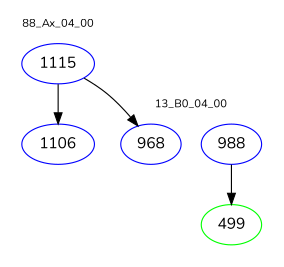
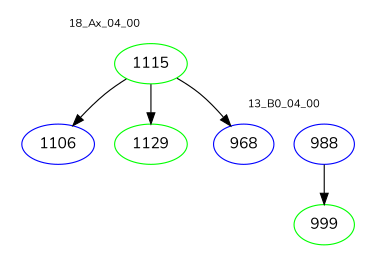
cluster "88_Ax_04_00": label "88_Ax_04_00" -> "18_Ax_04_00"
node "1115": color blue -> green
node "1129": added
node "499": label "499" -> "999"
